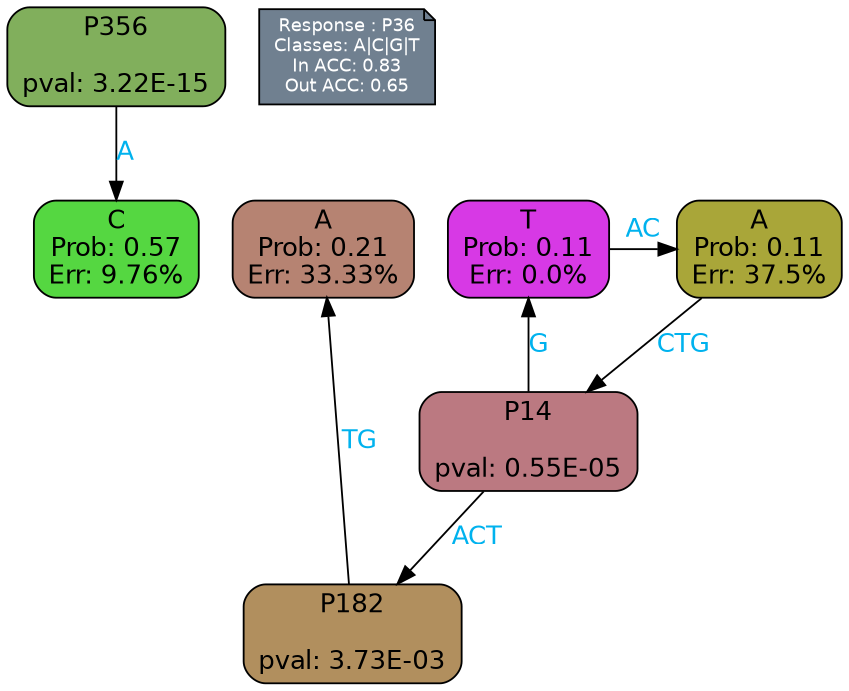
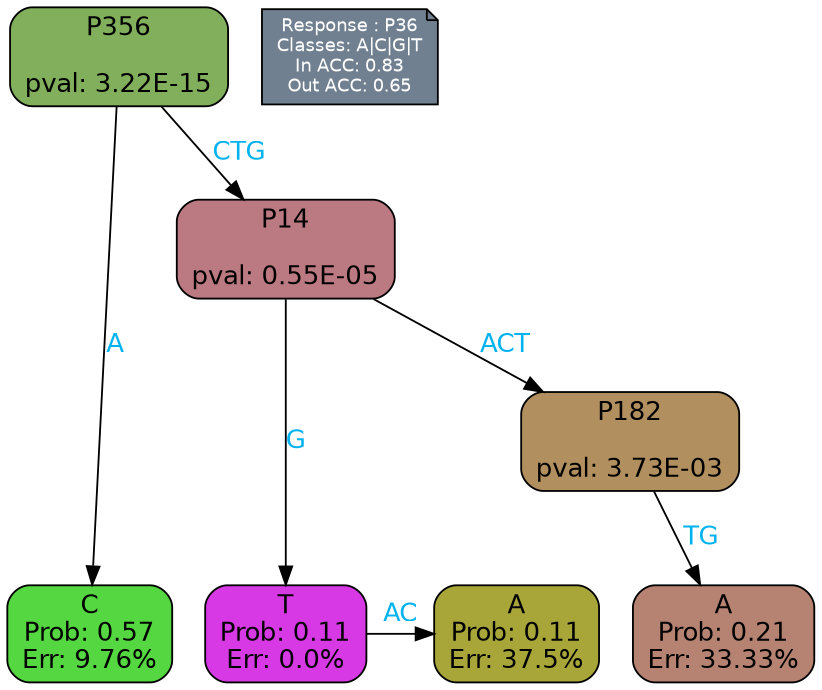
edge "A Prob: 0.11 Err: 37.5%" -> "P14 pval: 0.55E-05": now "P356 pval: 3.22E-15" -> "P14 pval: 0.55E-05"
